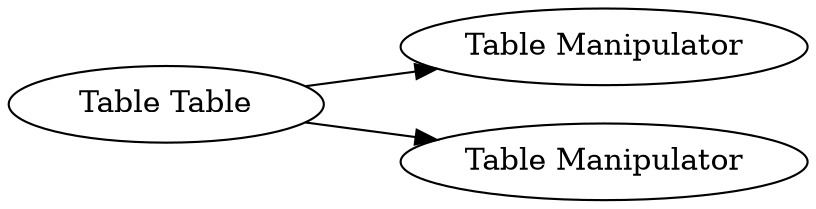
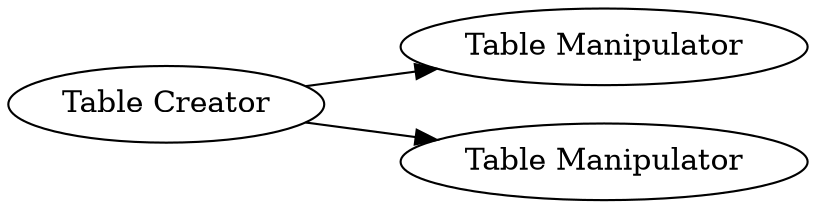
node "Table Table": label "Table Table" -> "Table Creator"
